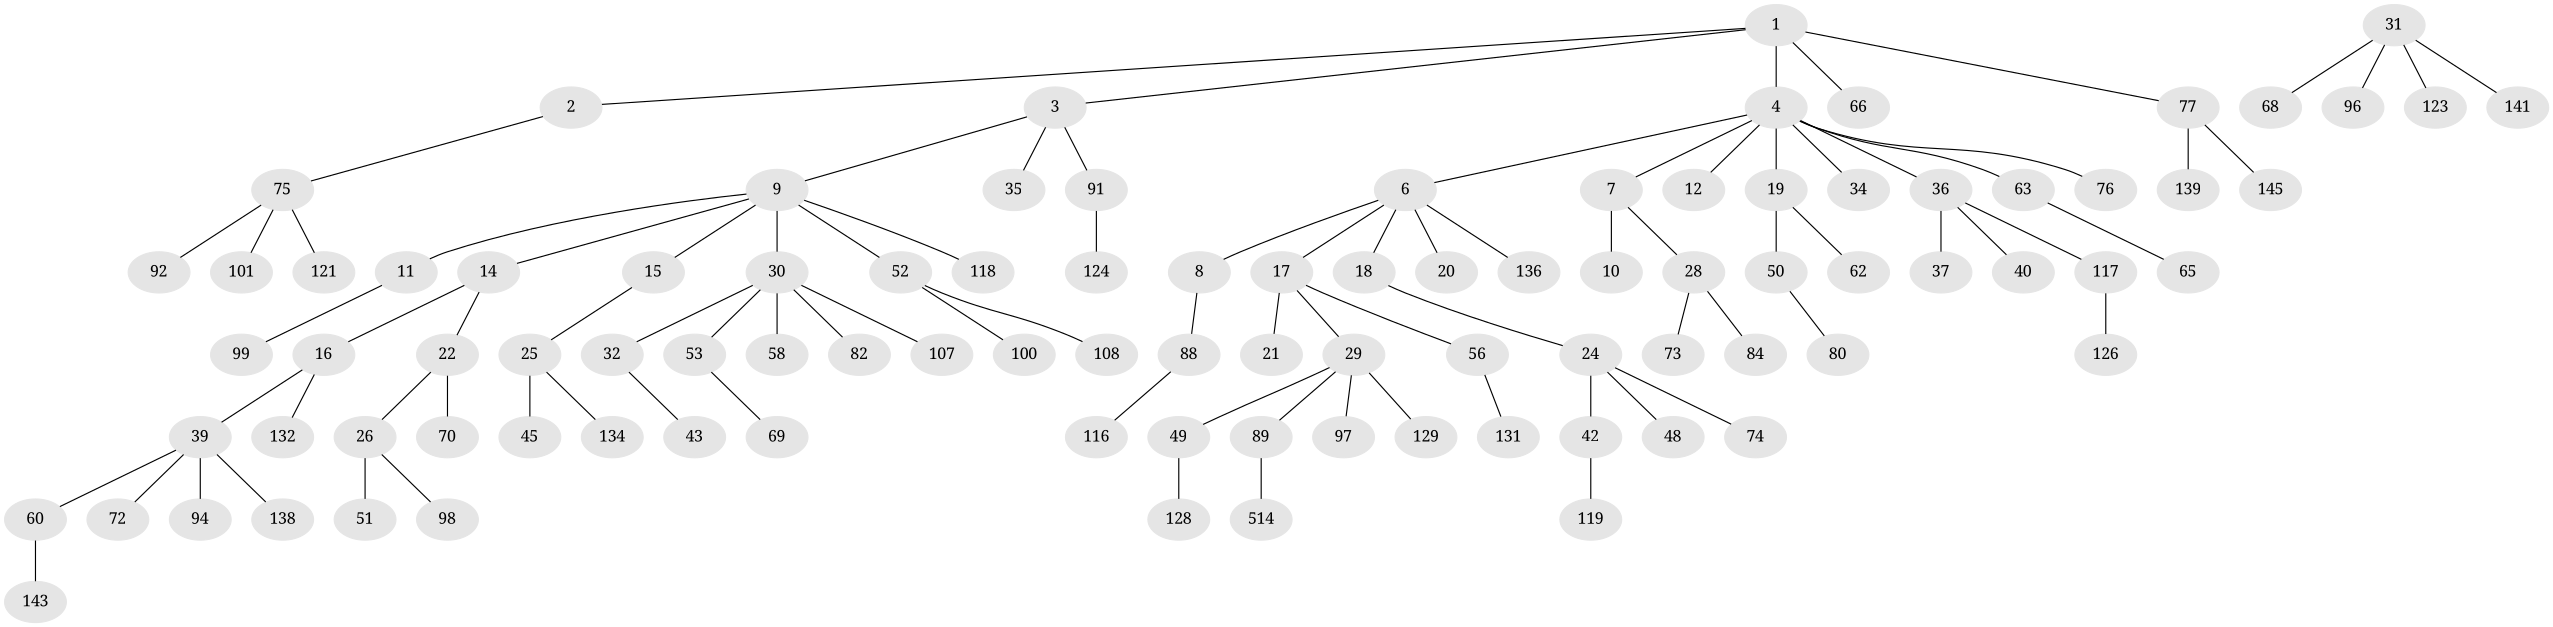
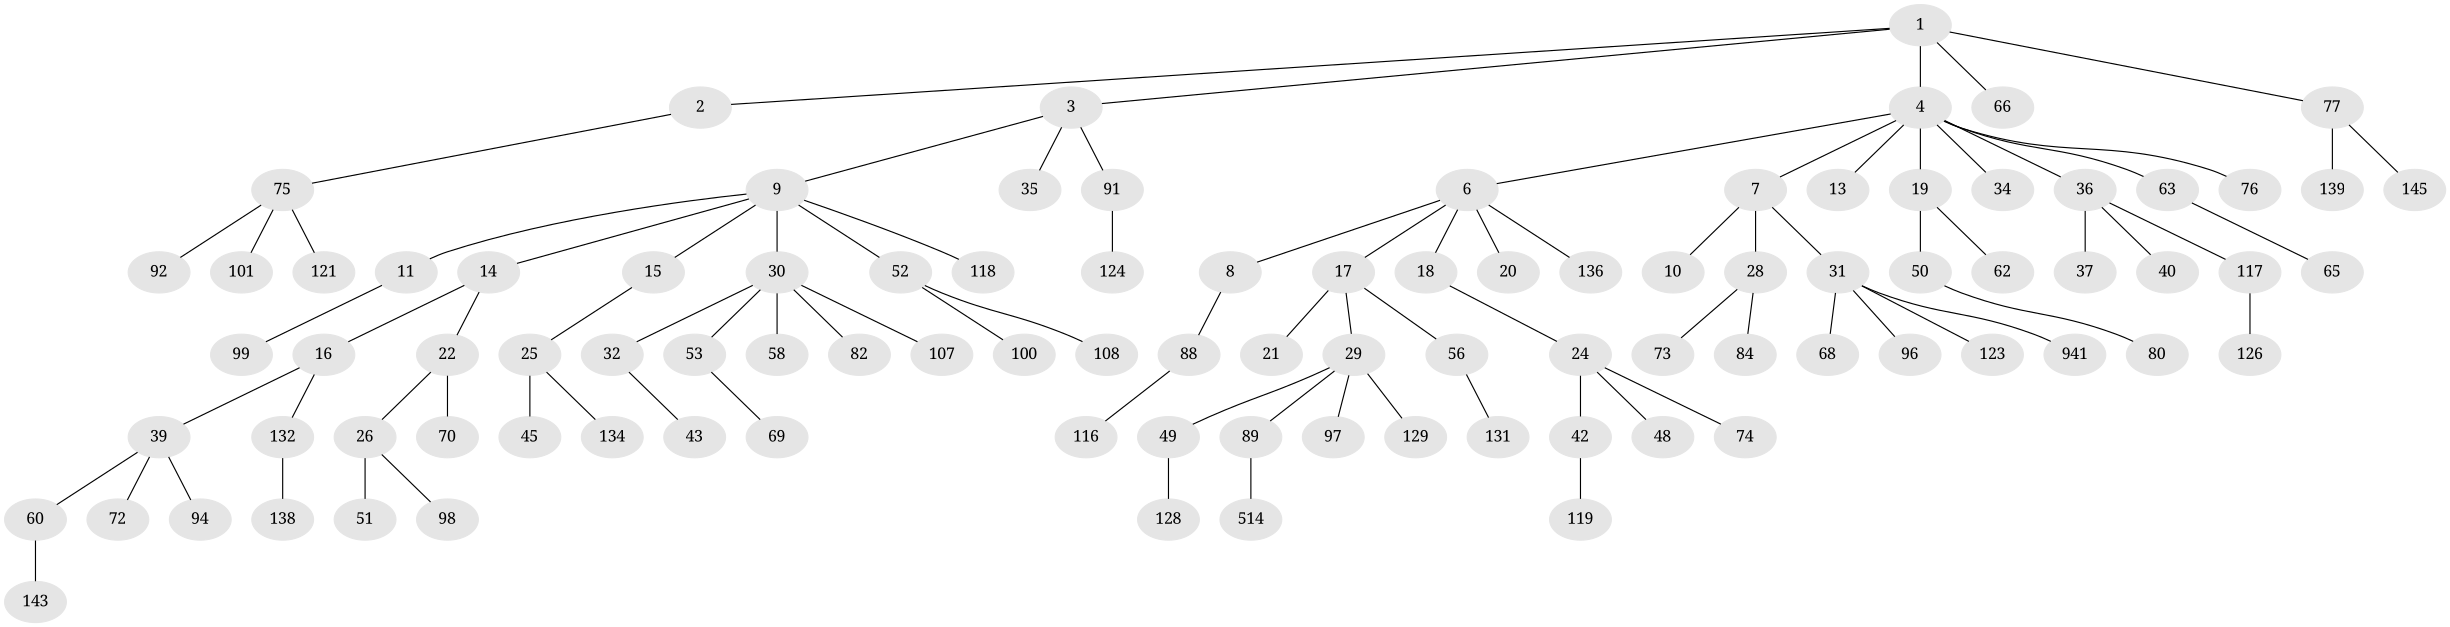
node "141": label "141" -> "941"
node "12": label "12" -> "13"
edge "7" -- "31": added
edge "39" -- "138": now "132" -- "138"
